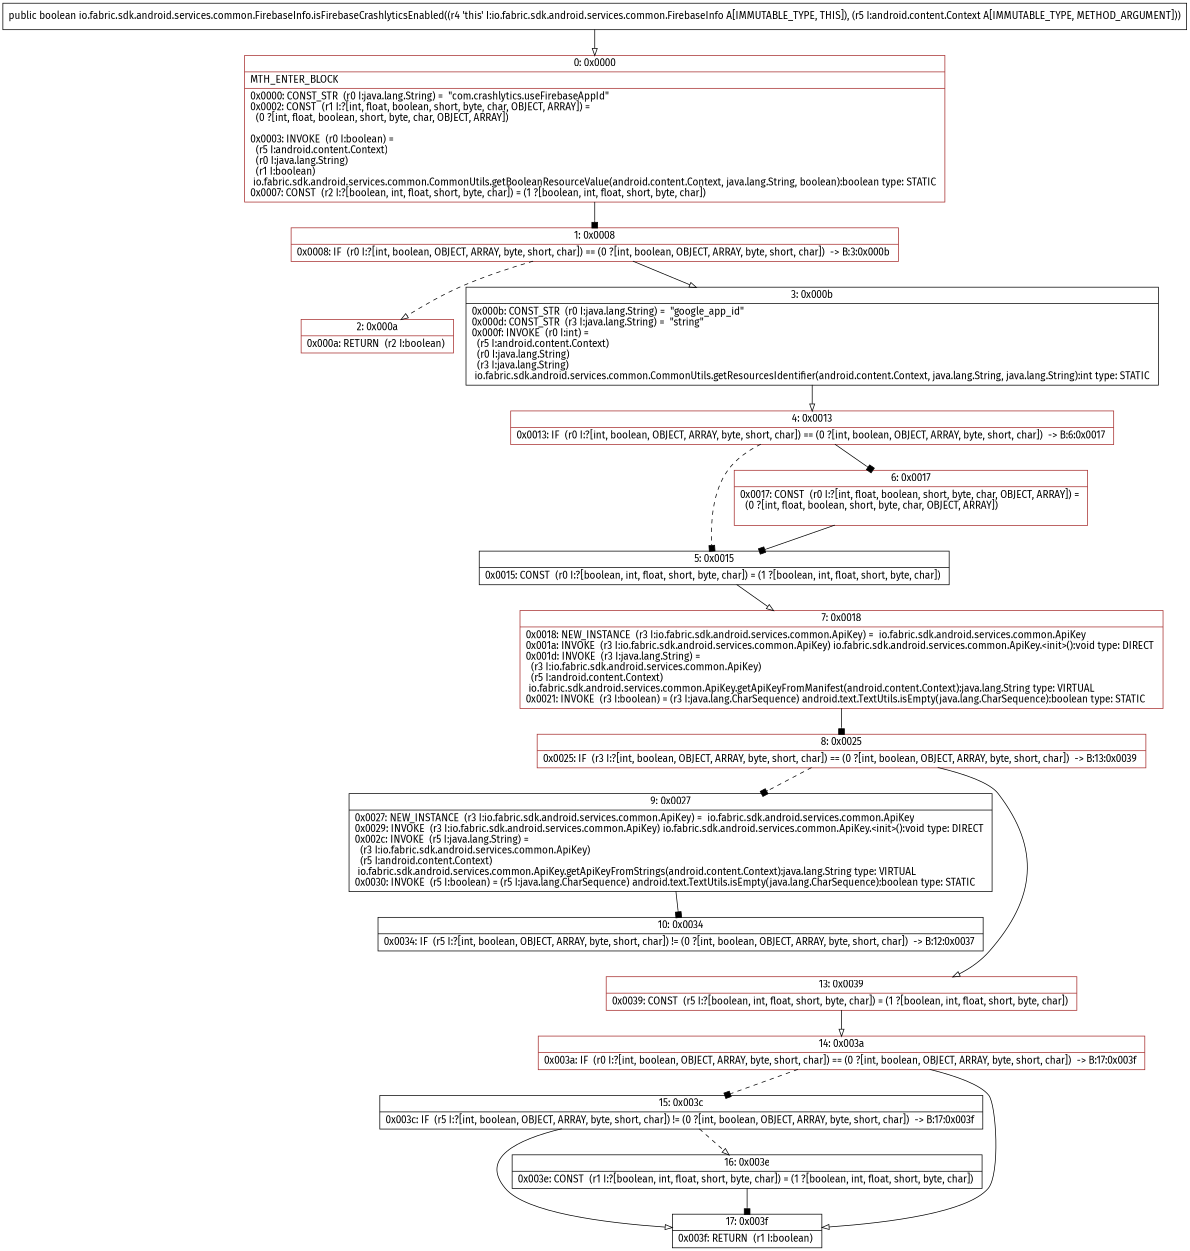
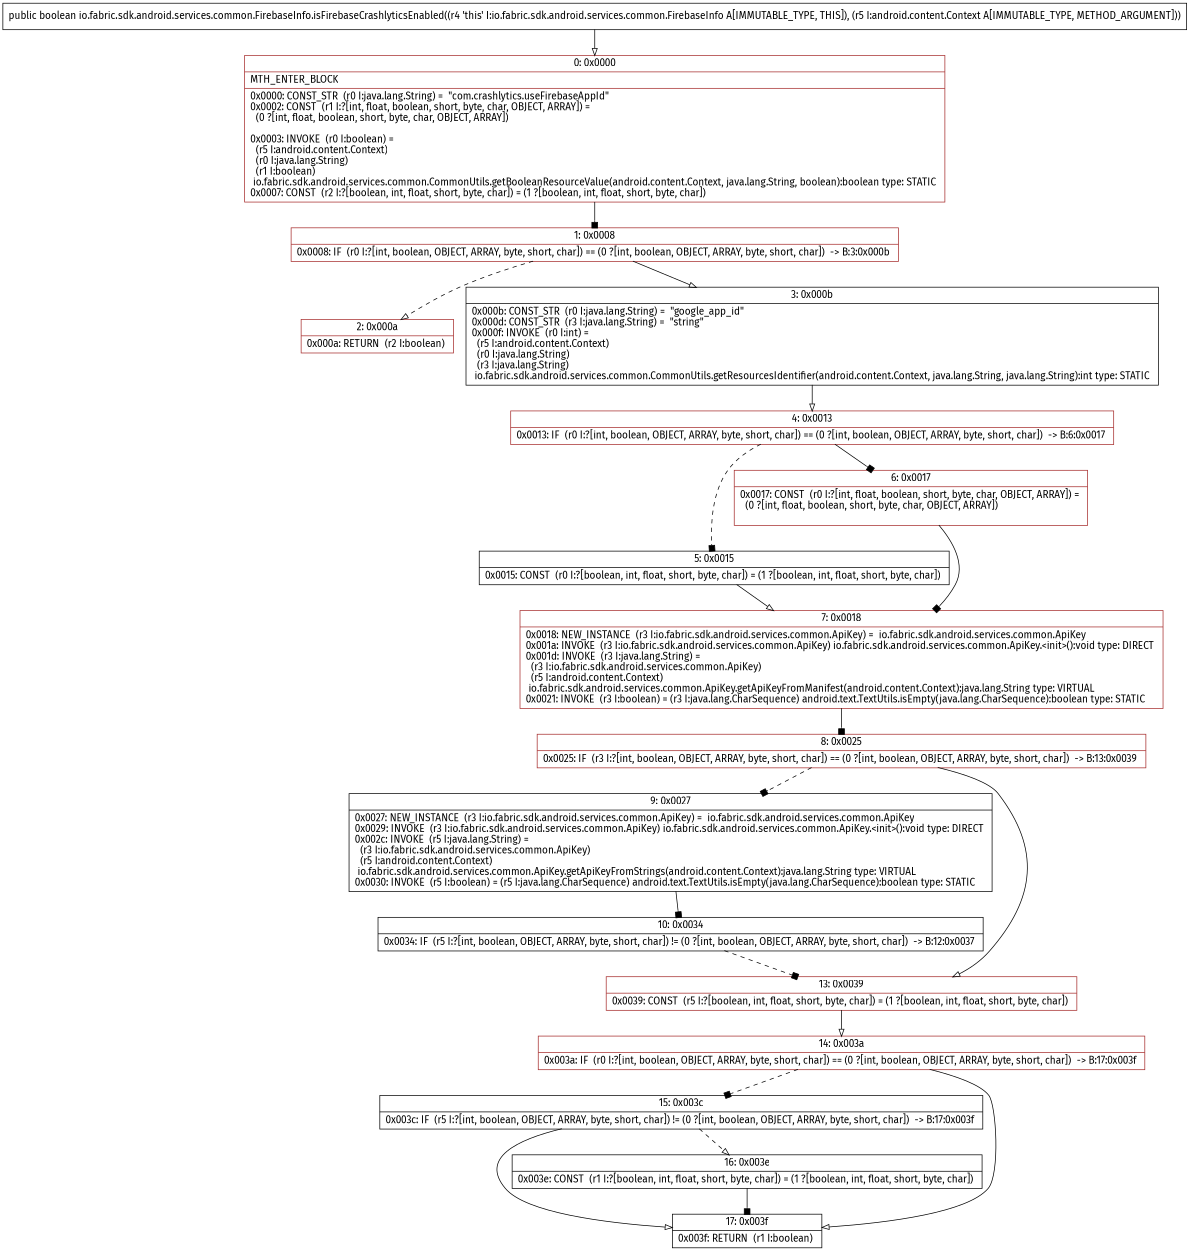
edge "6: 0x0017" -> "5: 0x0015": now "6: 0x0017" -> "7: 0x0018"
edge "10: 0x0034" -> "13: 0x0039": added
